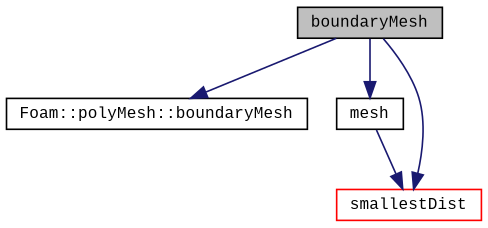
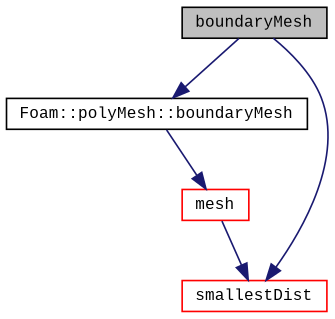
edge "boundaryMesh" -> "mesh": now "Foam::polyMesh::boundaryMesh" -> "mesh"
node "mesh": color black -> red
